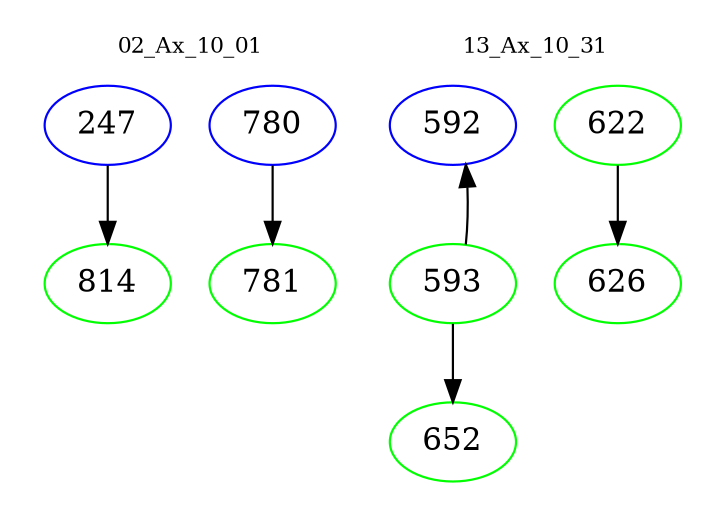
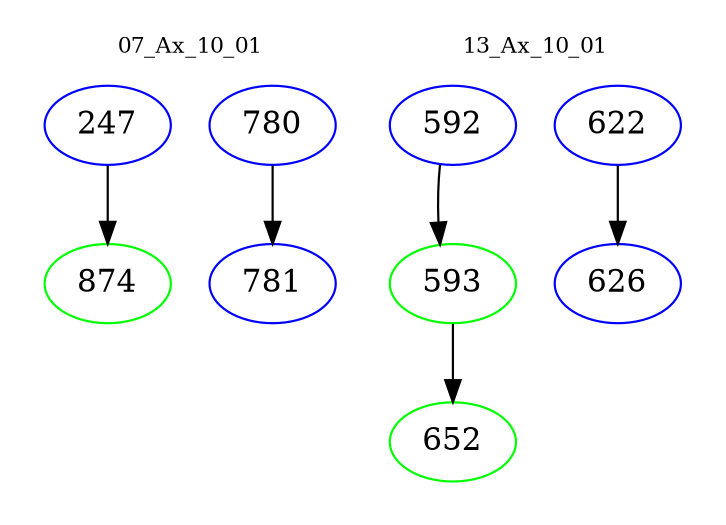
cluster "02_Ax_10_01": label "02_Ax_10_01" -> "07_Ax_10_01"
cluster "13_Ax_10_31": label "13_Ax_10_31" -> "13_Ax_10_01"
node "622": color green -> blue
edge "593" -> "592": reversed
node "814": label "814" -> "874"
node "781": color green -> blue
node "626": color green -> blue
